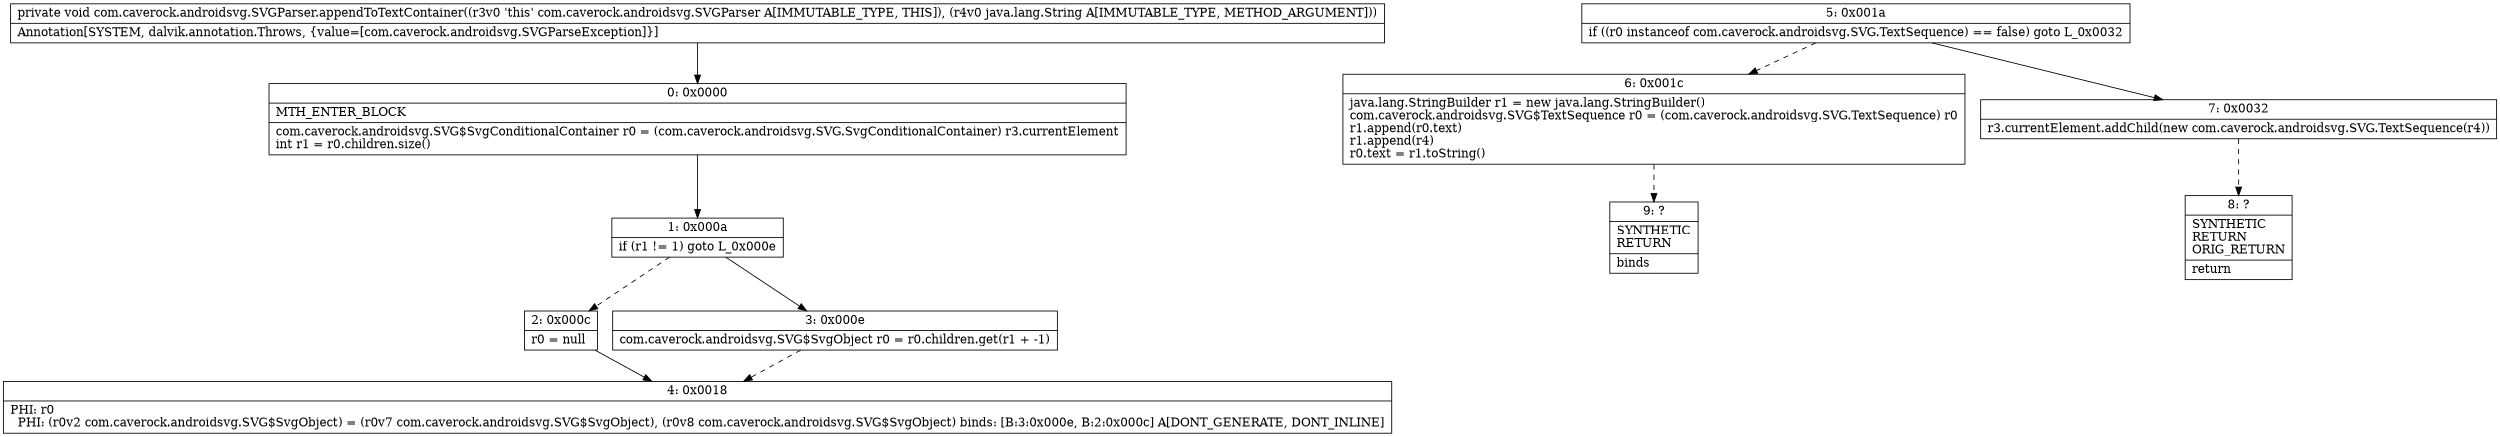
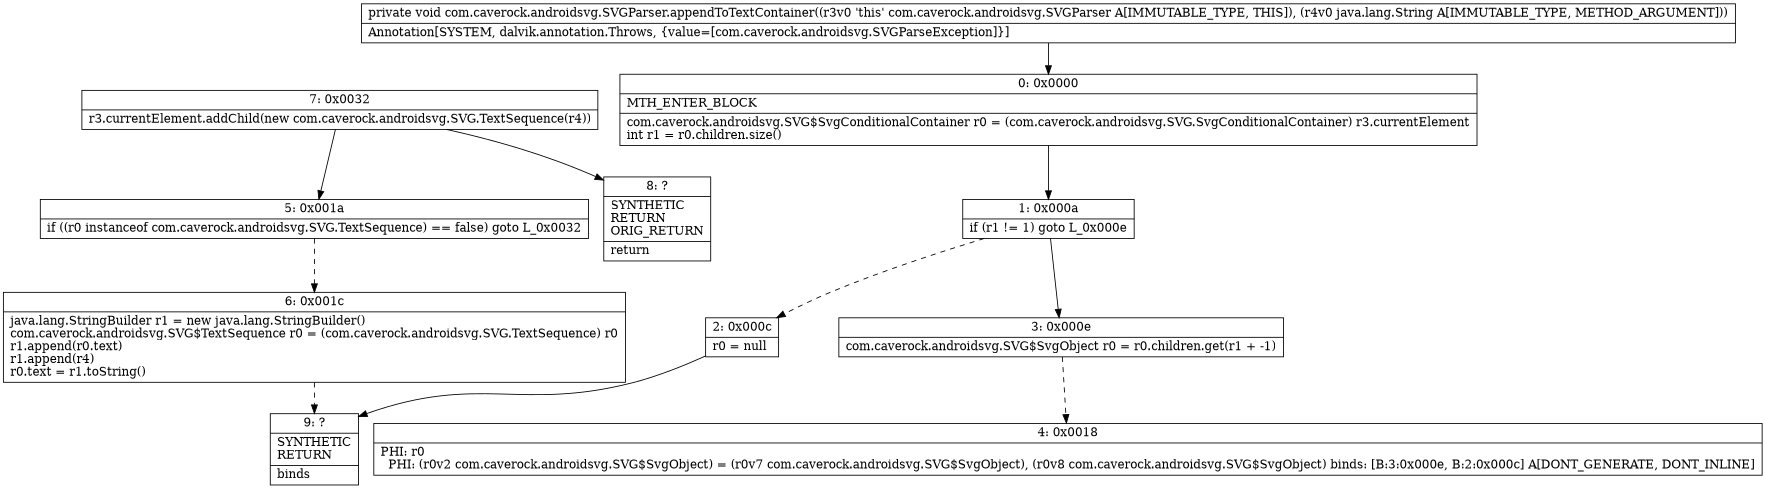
edge "5: 0x001a" -> "7: 0x0032": reversed
edge "7: 0x0032" -> "8: ?": style dashed -> solid
edge "2: 0x000c" -> "4: 0x0018": now "2: 0x000c" -> "9: ?"
